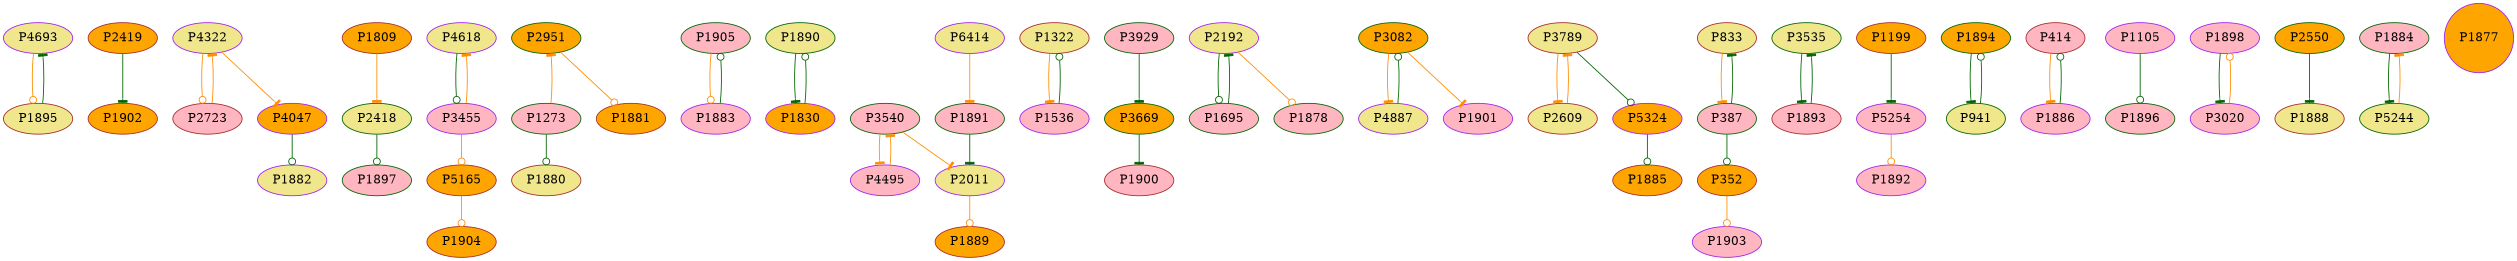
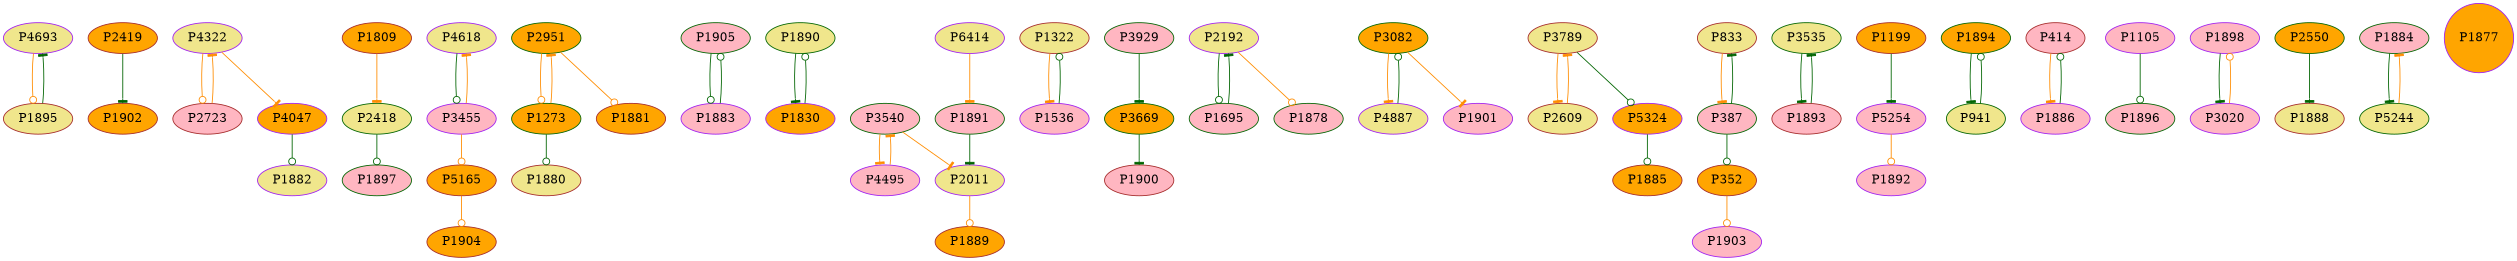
edge "P2951" -> "P1273": added
edge "P1905" -> "P1883": color darkorange -> darkgreen
node "P1273": fillcolor lightpink -> orange
